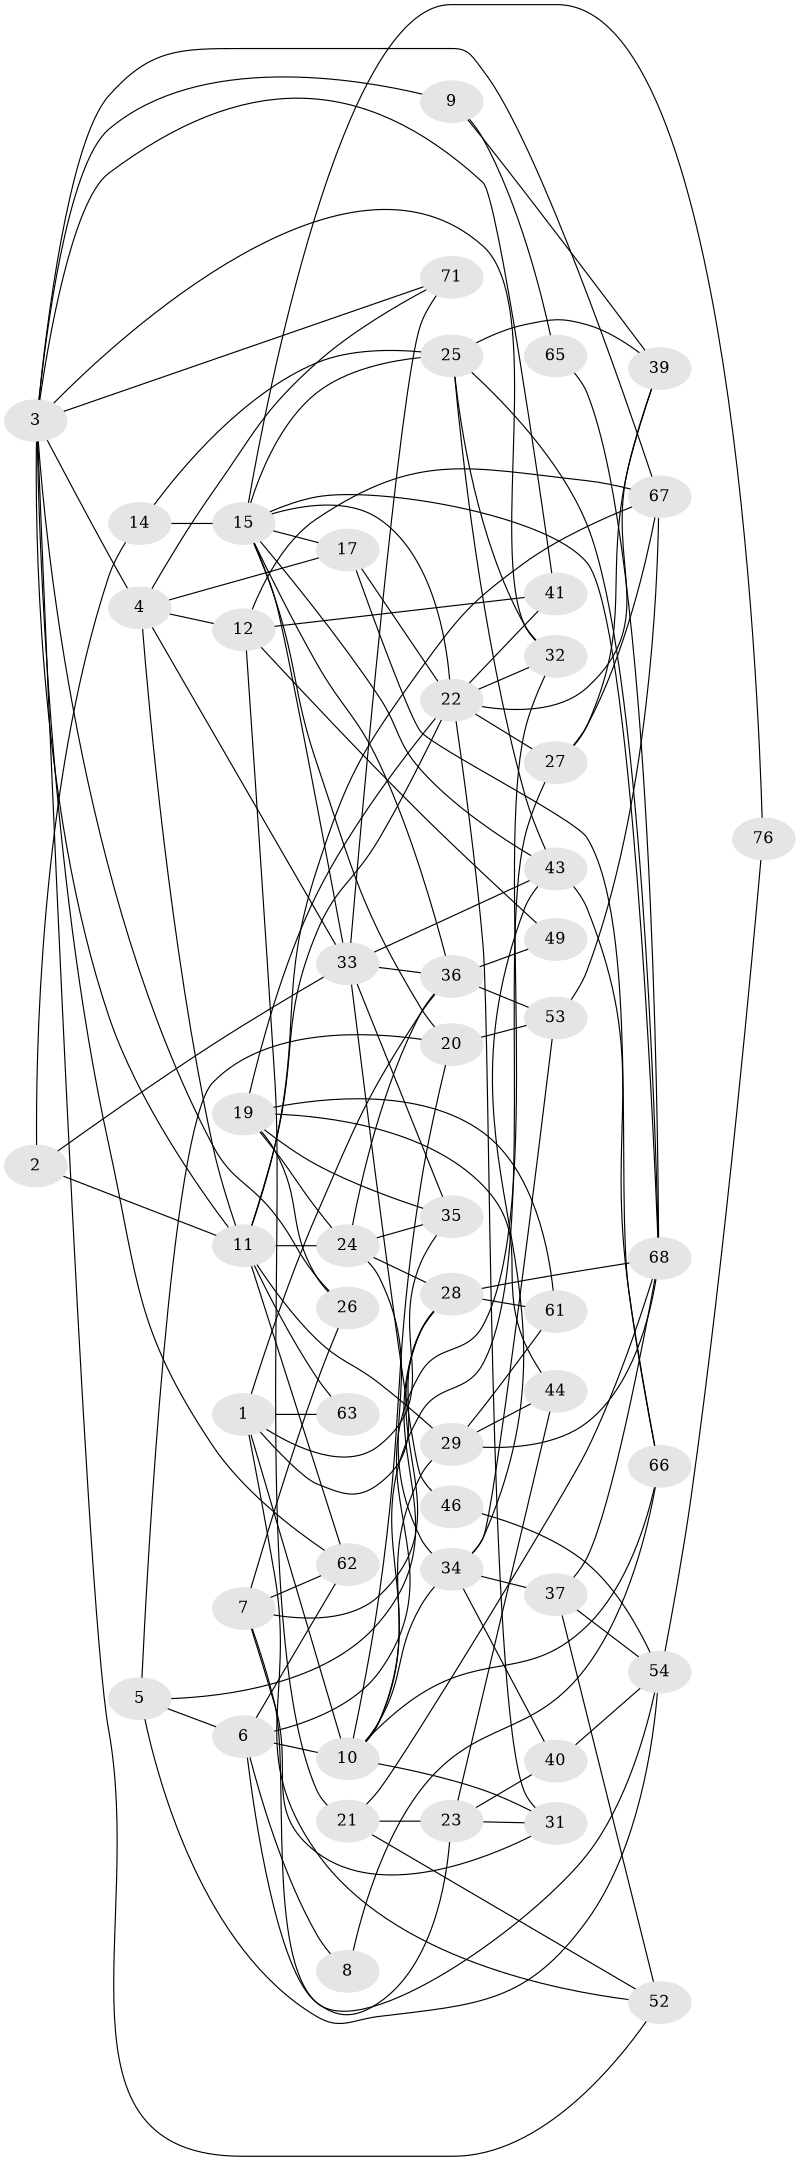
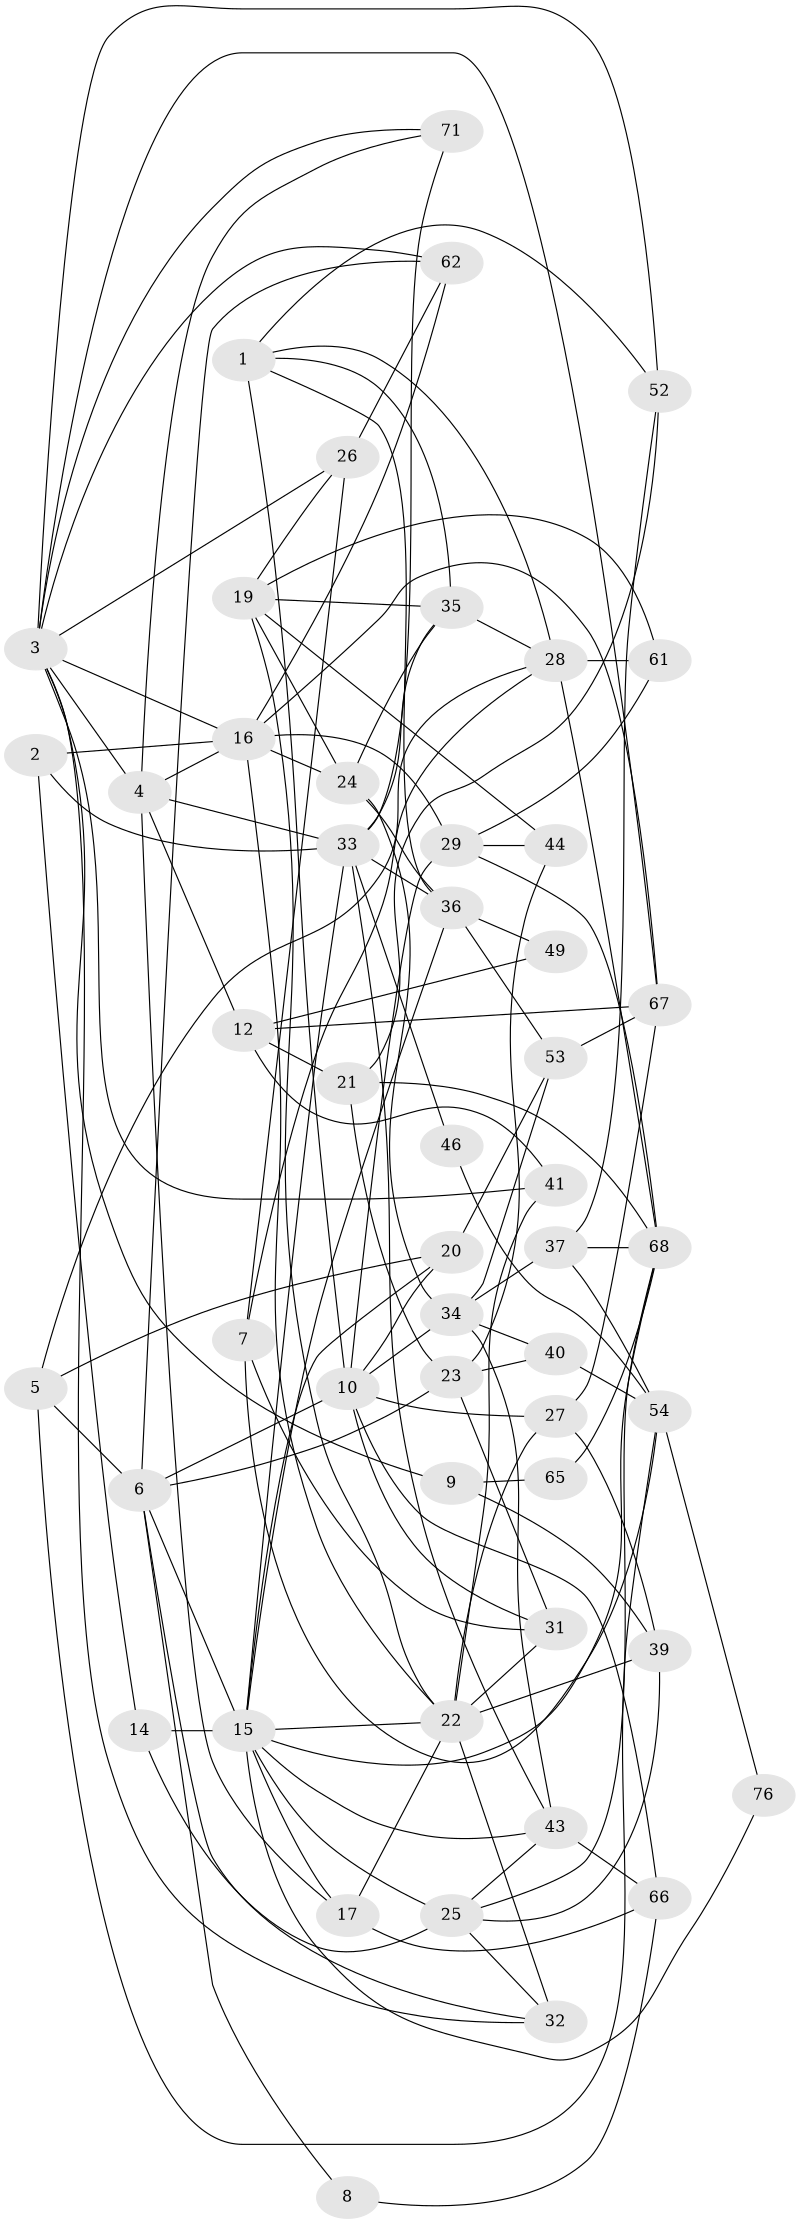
node "11": label "11" -> "16"
edge "24" -- "28": now "35" -- "28"
node "63": removed
edge "62" -- "7": now "62" -- "26"
edge "6" -- "15": added
